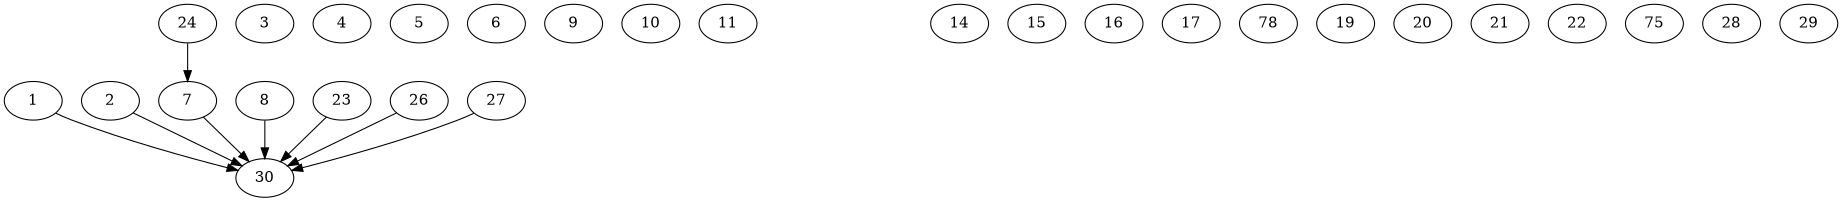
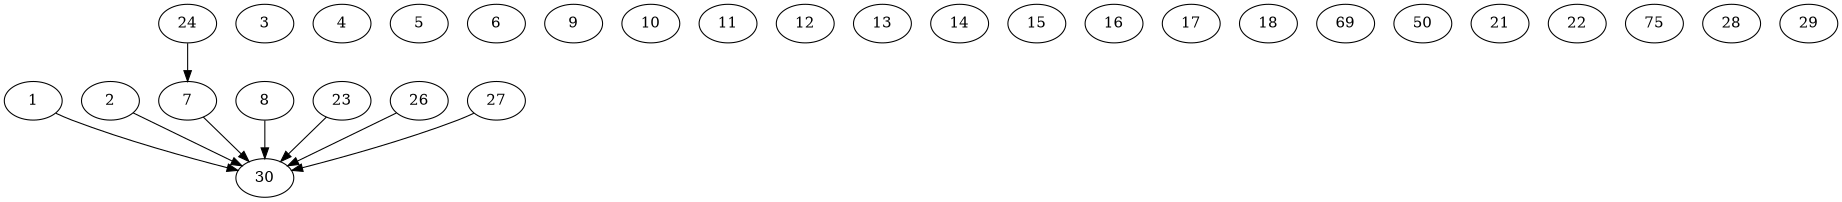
node "12": added
node "13": added
node "78": label "78" -> "18"
node "19": label "19" -> "69"
node "20": label "20" -> "50"
